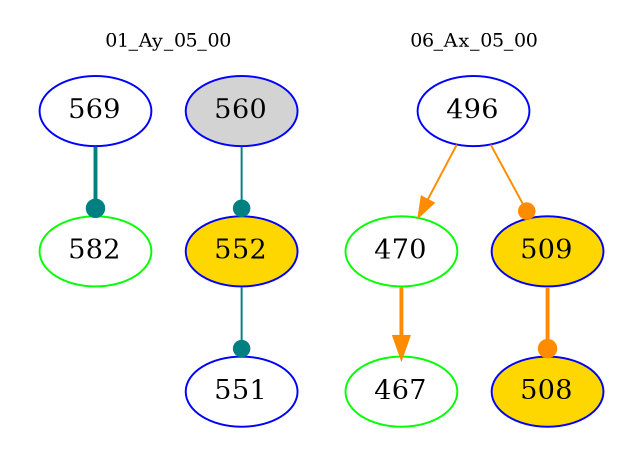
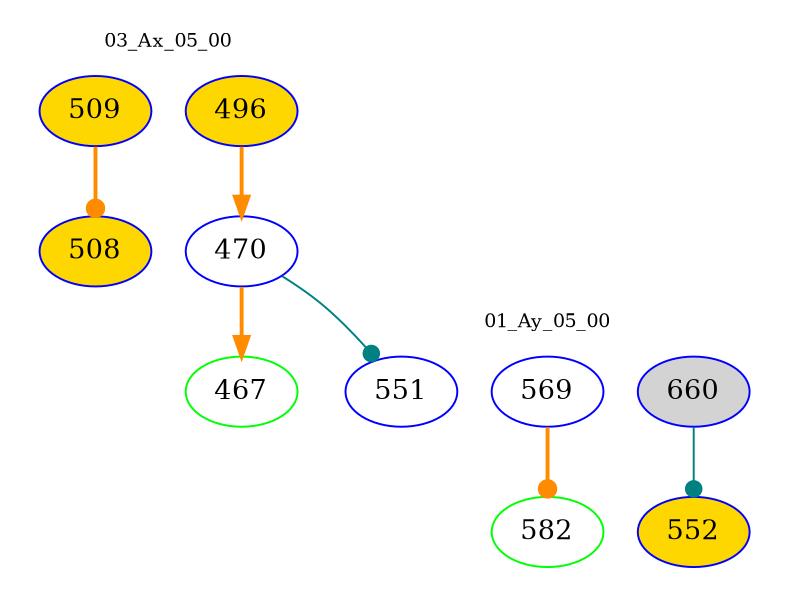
cluster "06_Ax_05_00": label "06_Ax_05_00" -> "03_Ax_05_00"
node "560": label "560" -> "660"
node "496": fillcolor white -> gold
edge "496" -> "470": style solid -> bold
edge "569" -> "582": color teal -> darkorange
edge "496" -> "509": removed
node "470": color green -> blue
edge "552" -> "551": now "470" -> "551"
